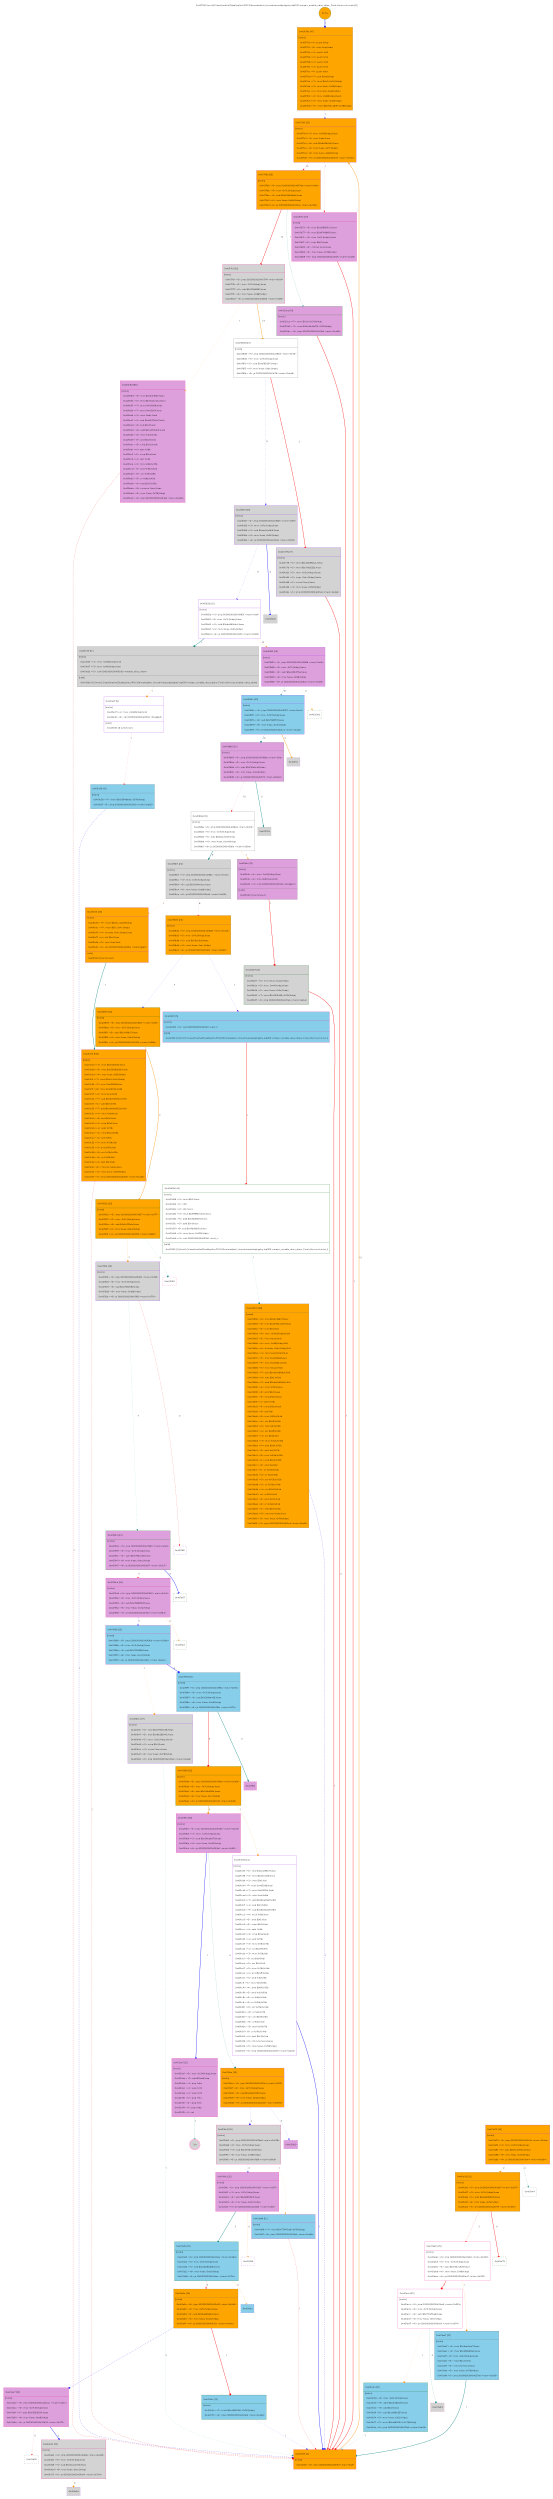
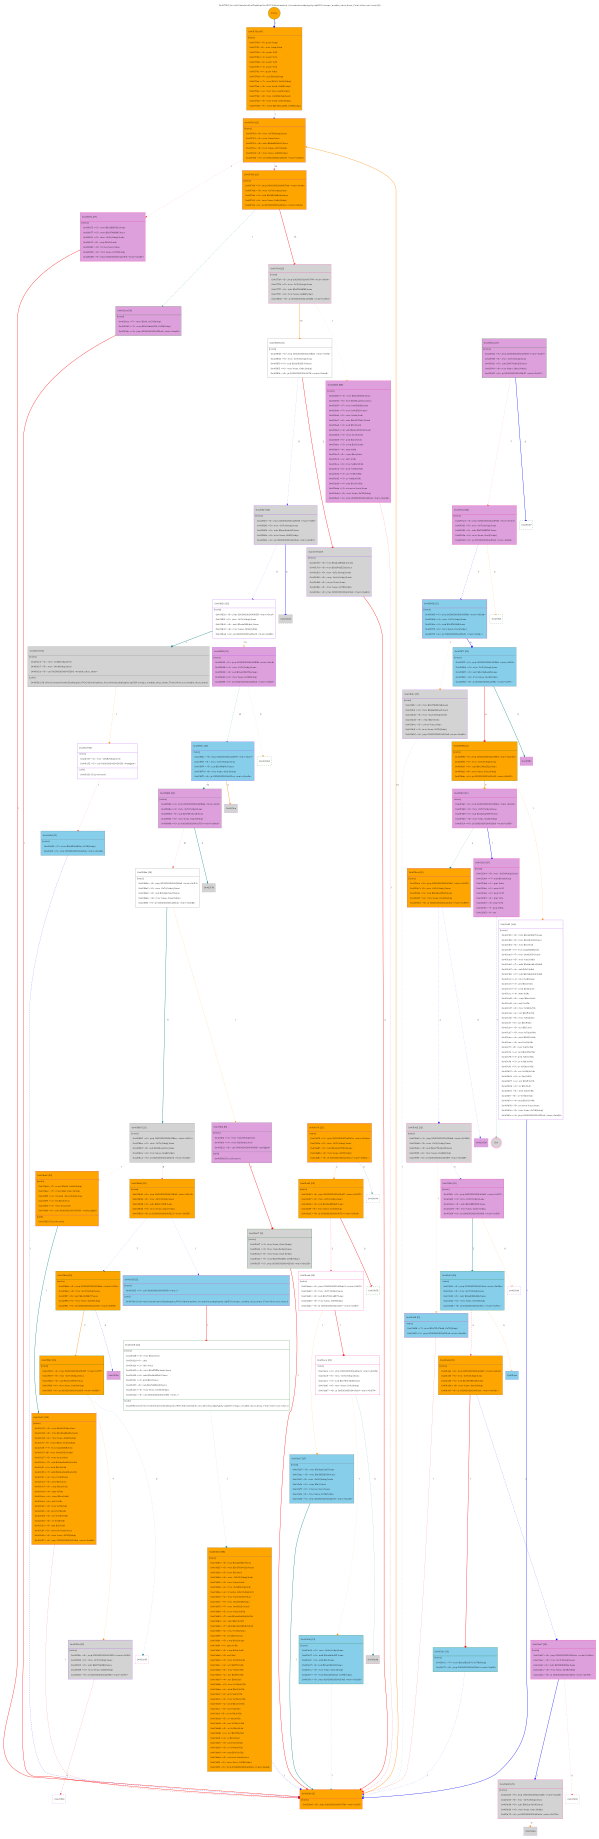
node "0x40212b": added
edge "0x40191b [25]" -> "0x401934 [25]": removed, label "7"
